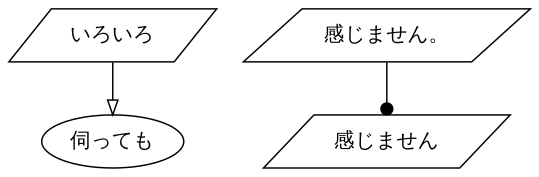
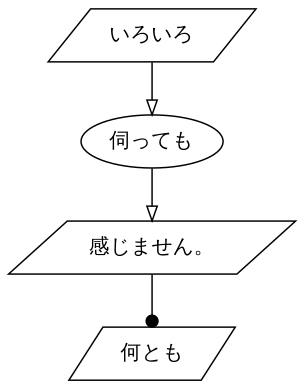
node "感じません": label "感じません" -> "何とも"
edge "伺っても" -> "感じません。": added
